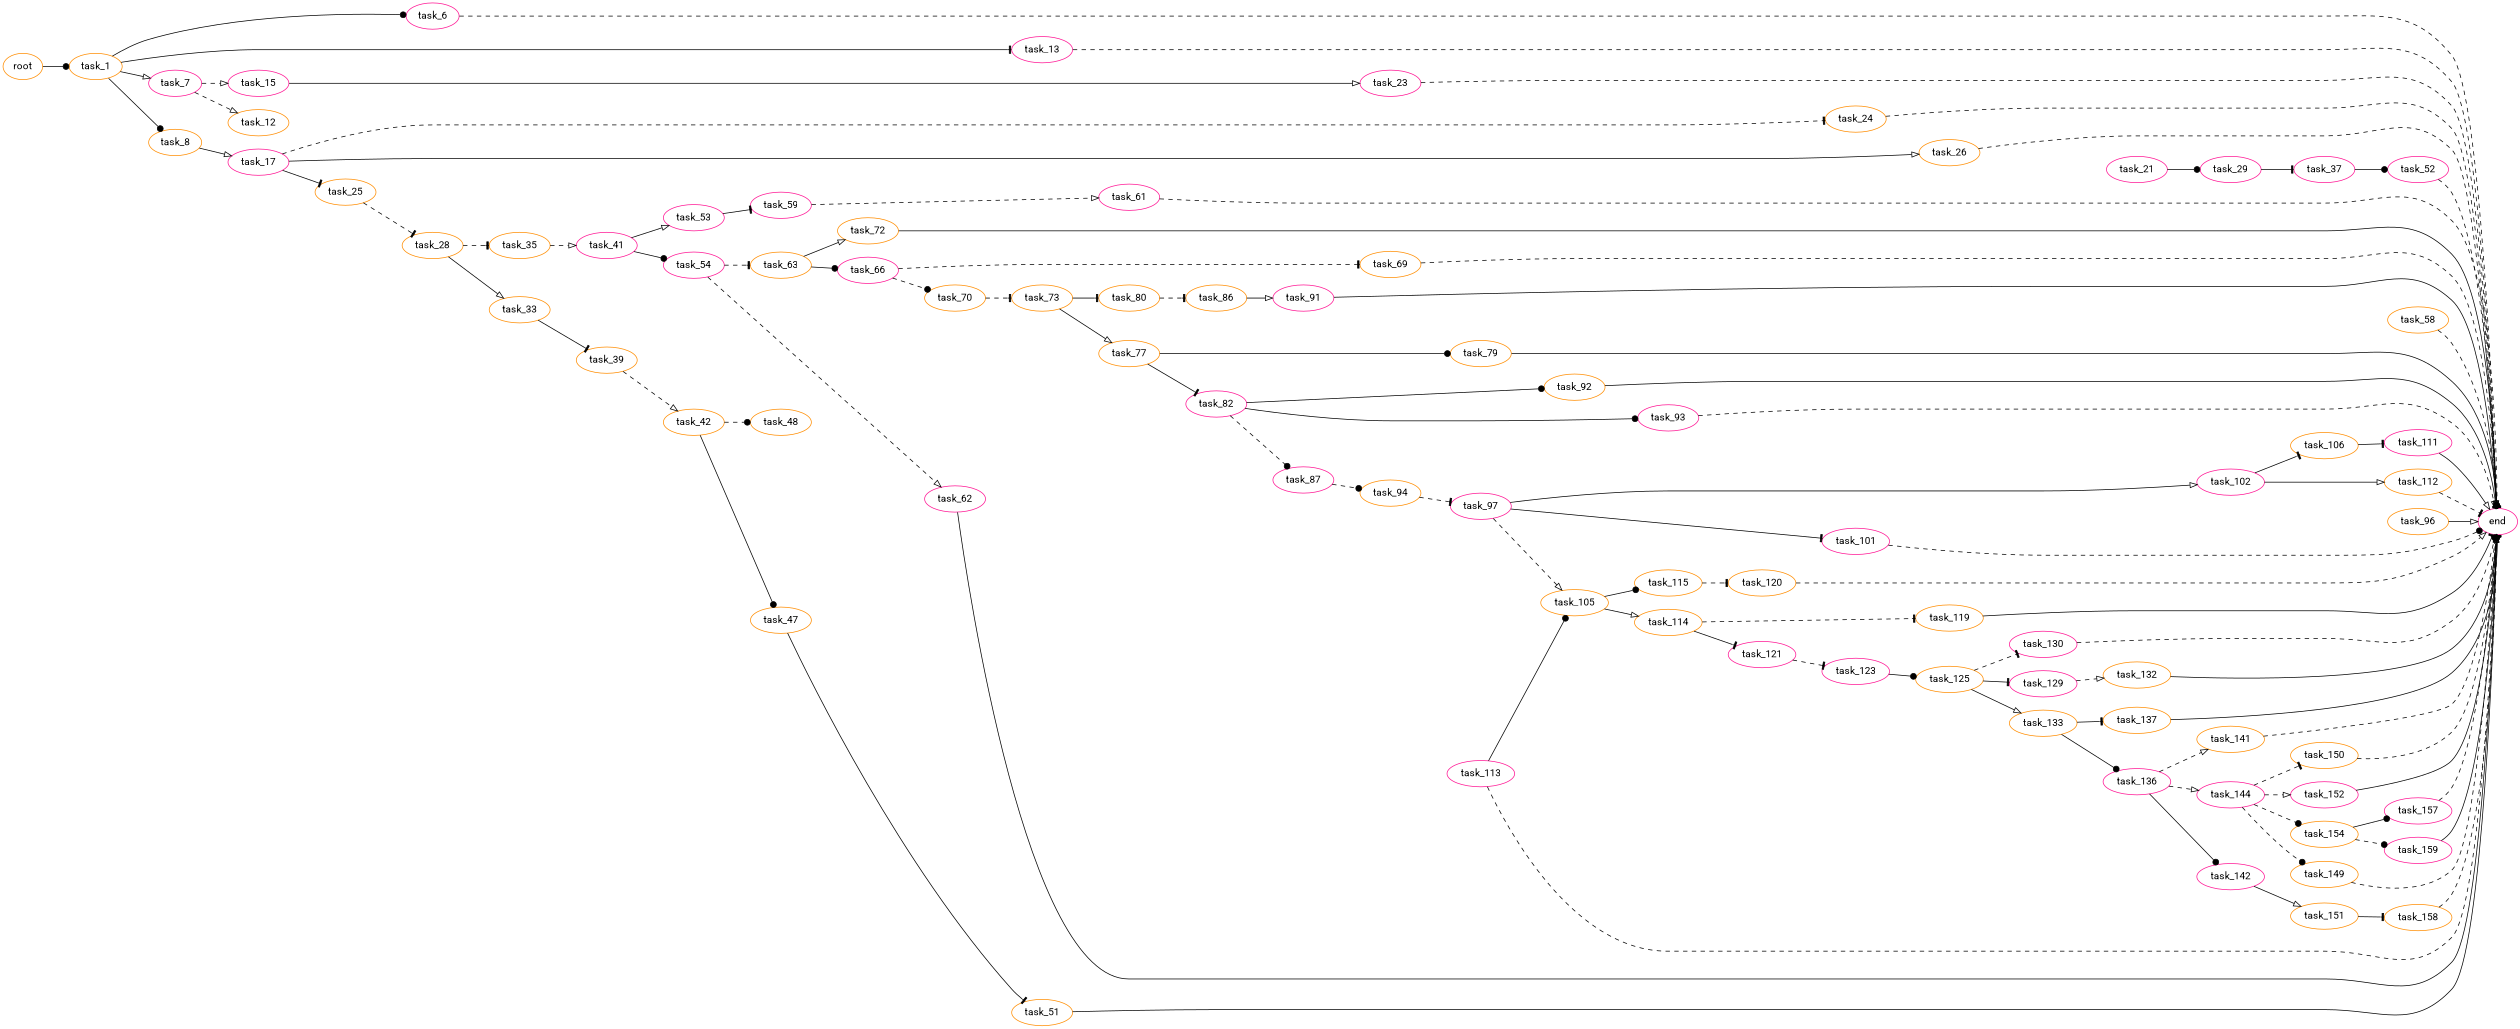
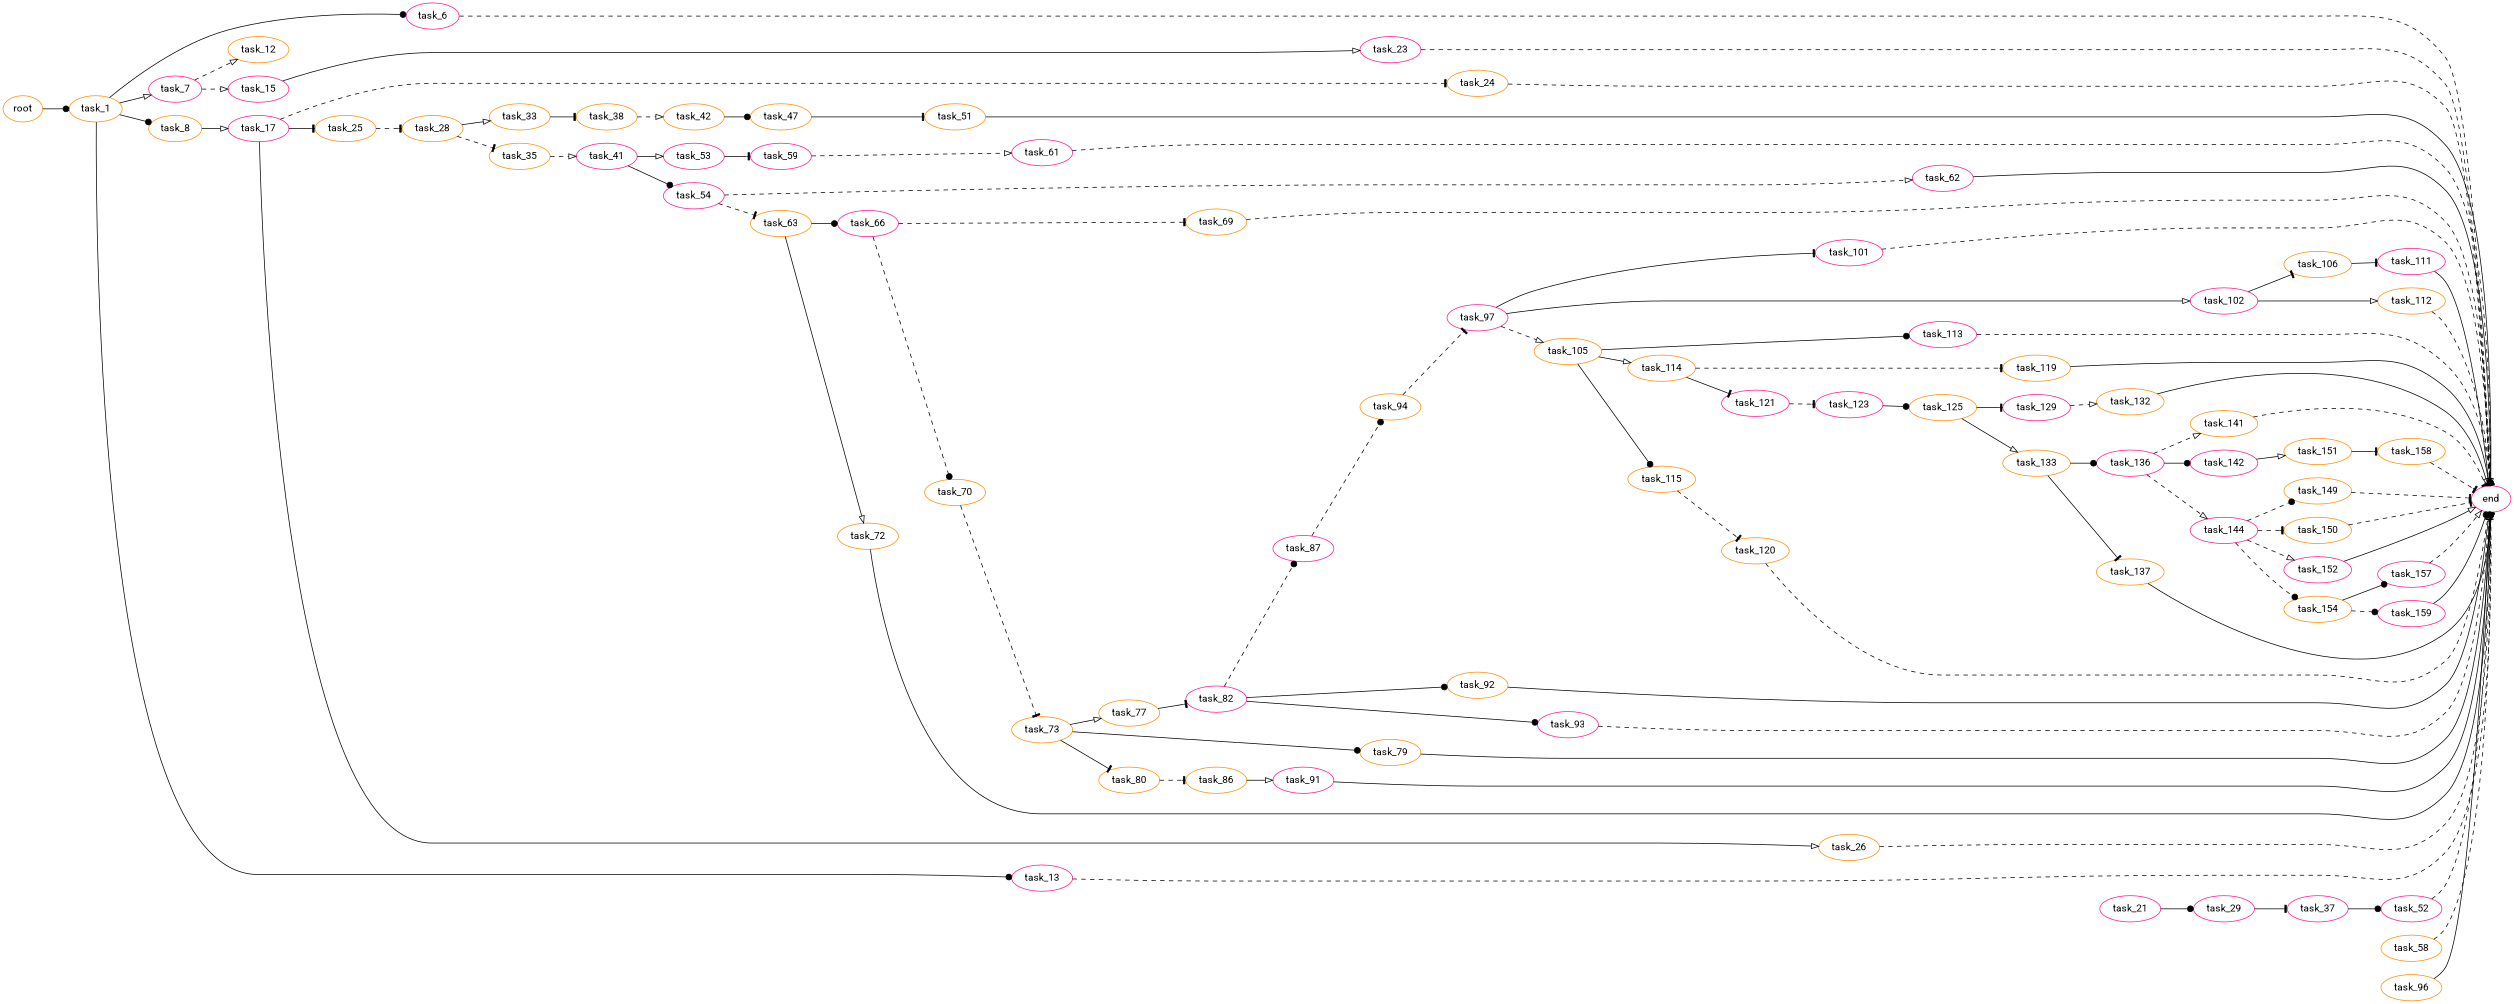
edge "task_1" -> "task_13": arrowhead tee -> dot
edge "task_77" -> "task_79": now "task_73" -> "task_79"
node "task_39": label "task_39" -> "task_38"
node "task_48": removed
node "task_130": removed
edge "task_113" -> "task_105": reversed
